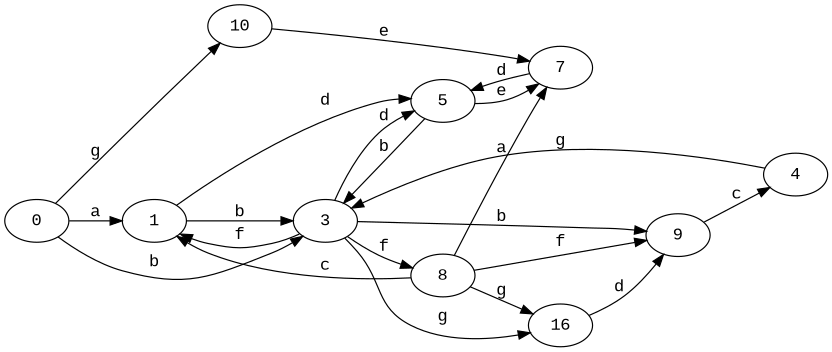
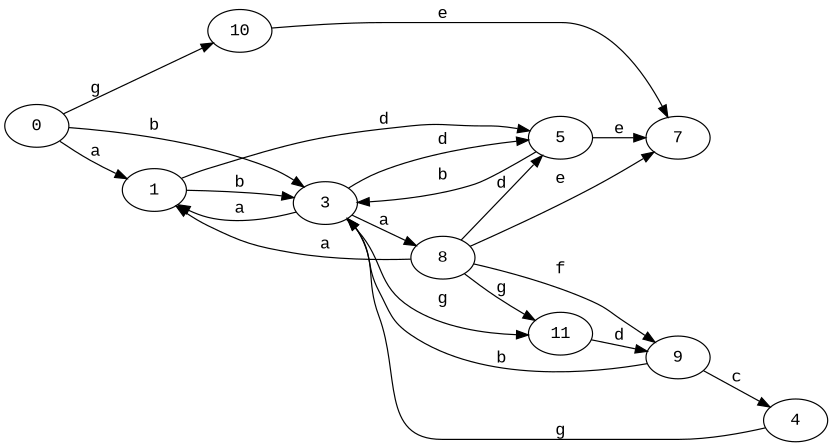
edge "7" -> "5": now "8" -> "5"
edge "8" -> "7": label "a" -> "e"
edge "3" -> "9": reversed
edge "3" -> "1": label "f" -> "a"
edge "3" -> "8": label "f" -> "a"
edge "8" -> "1": label "c" -> "a"
node "16": label "16" -> "11"
